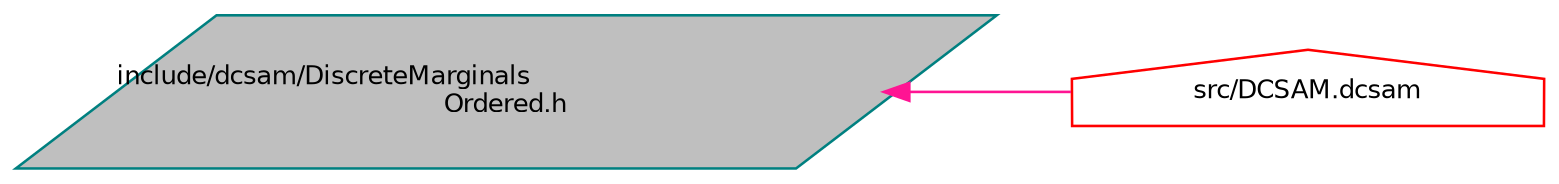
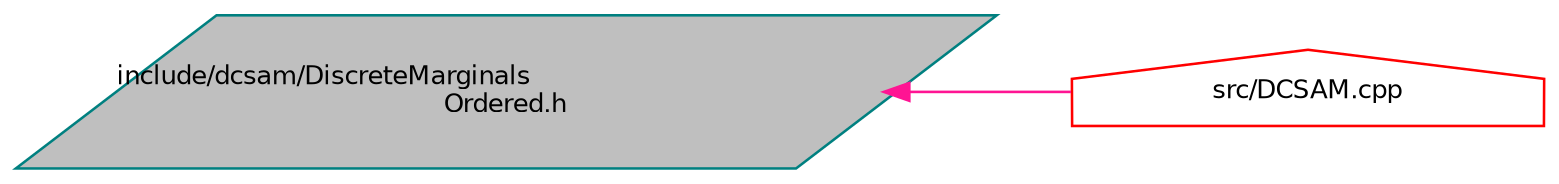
node "src/DCSAM.dcsam": label "src/DCSAM.dcsam" -> "src/DCSAM.cpp"
